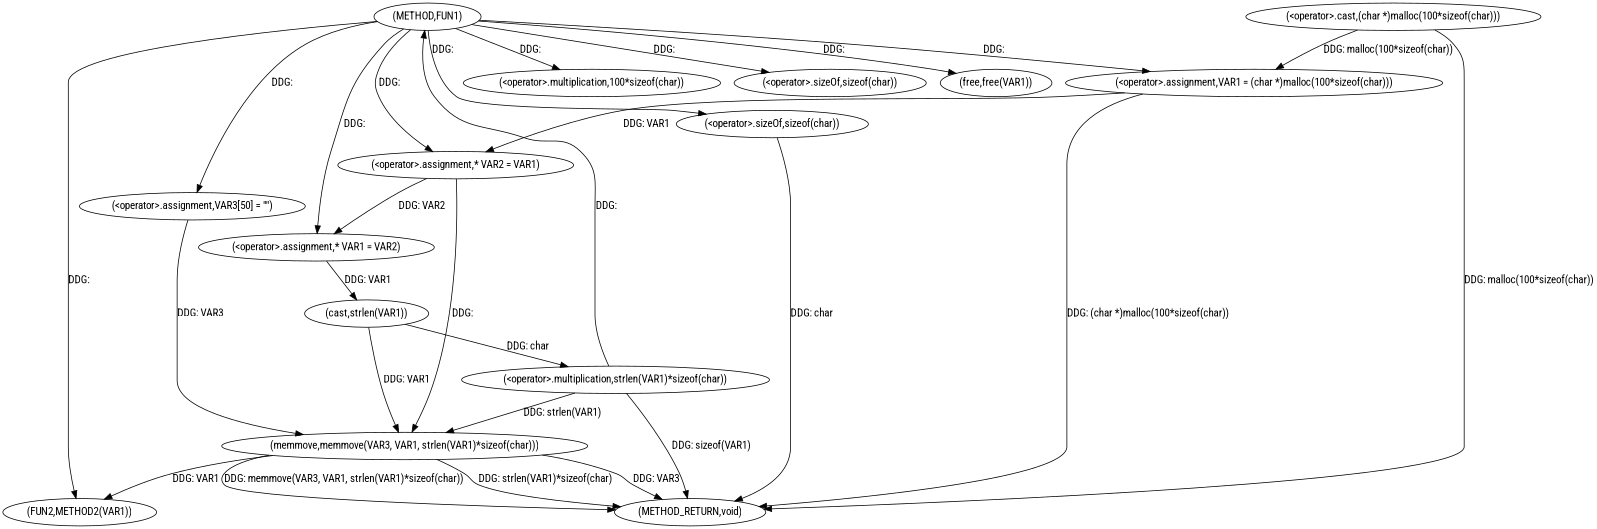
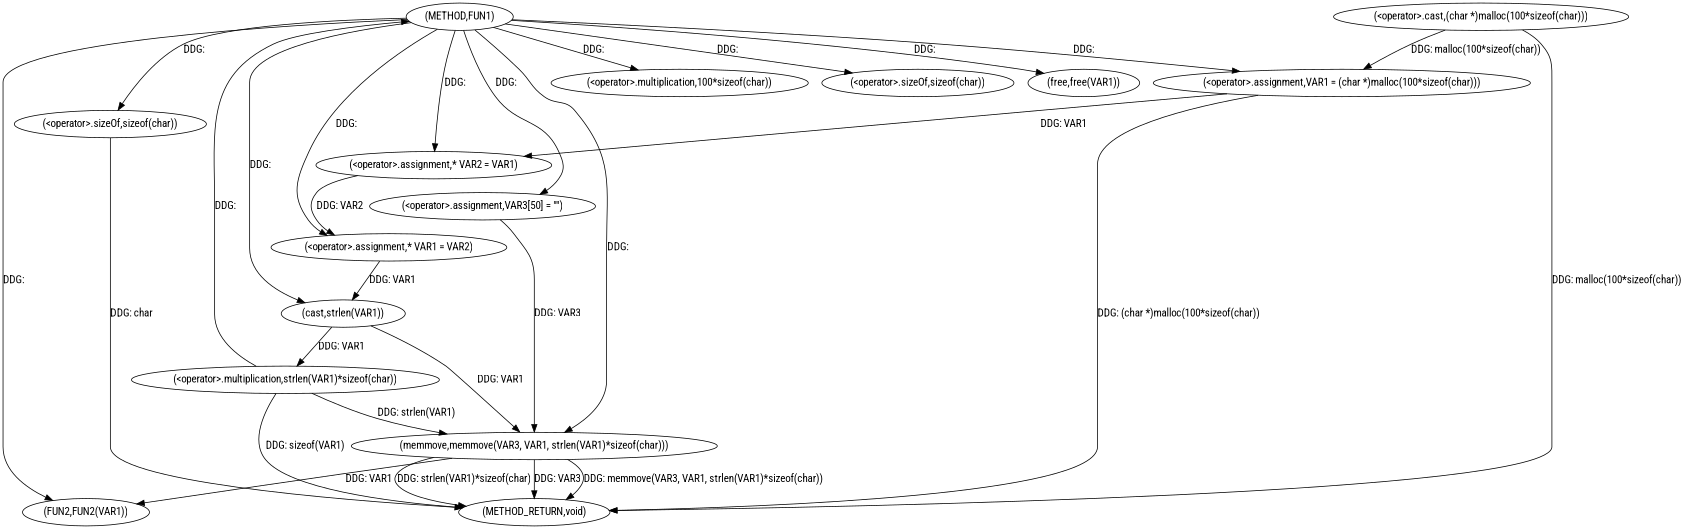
edge "(METHOD,FUN1)" -> "(cast,strlen(VAR1))": added, label "DDG:"
edge "(<operator>.assignment,* VAR2 = VAR1)" -> "(memmove,memmove(VAR3, VAR1, strlen(VAR1)*sizeof(char)))": now "(METHOD,FUN1)" -> "(memmove,memmove(VAR3, VAR1, strlen(VAR1)*sizeof(char)))"
edge "(cast,strlen(VAR1))" -> "(<operator>.multiplication,strlen(VAR1)*sizeof(char))": label "DDG: char" -> "DDG: VAR1"
node "(FUN2,METHOD2(VAR1))": label "(FUN2,METHOD2(VAR1))" -> "(FUN2,FUN2(VAR1))"
